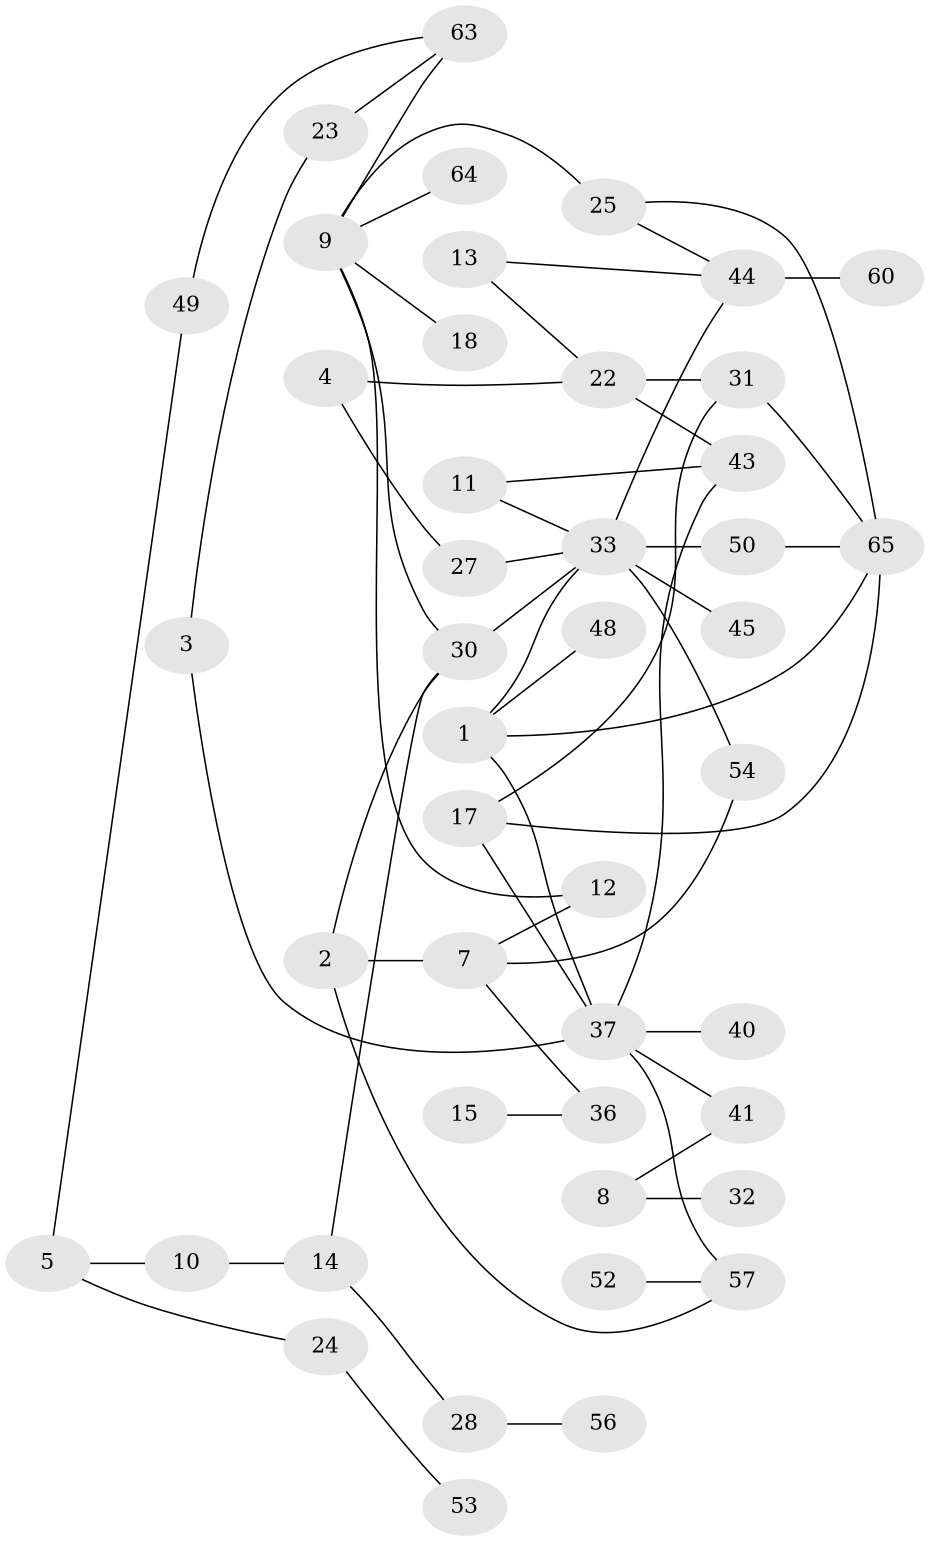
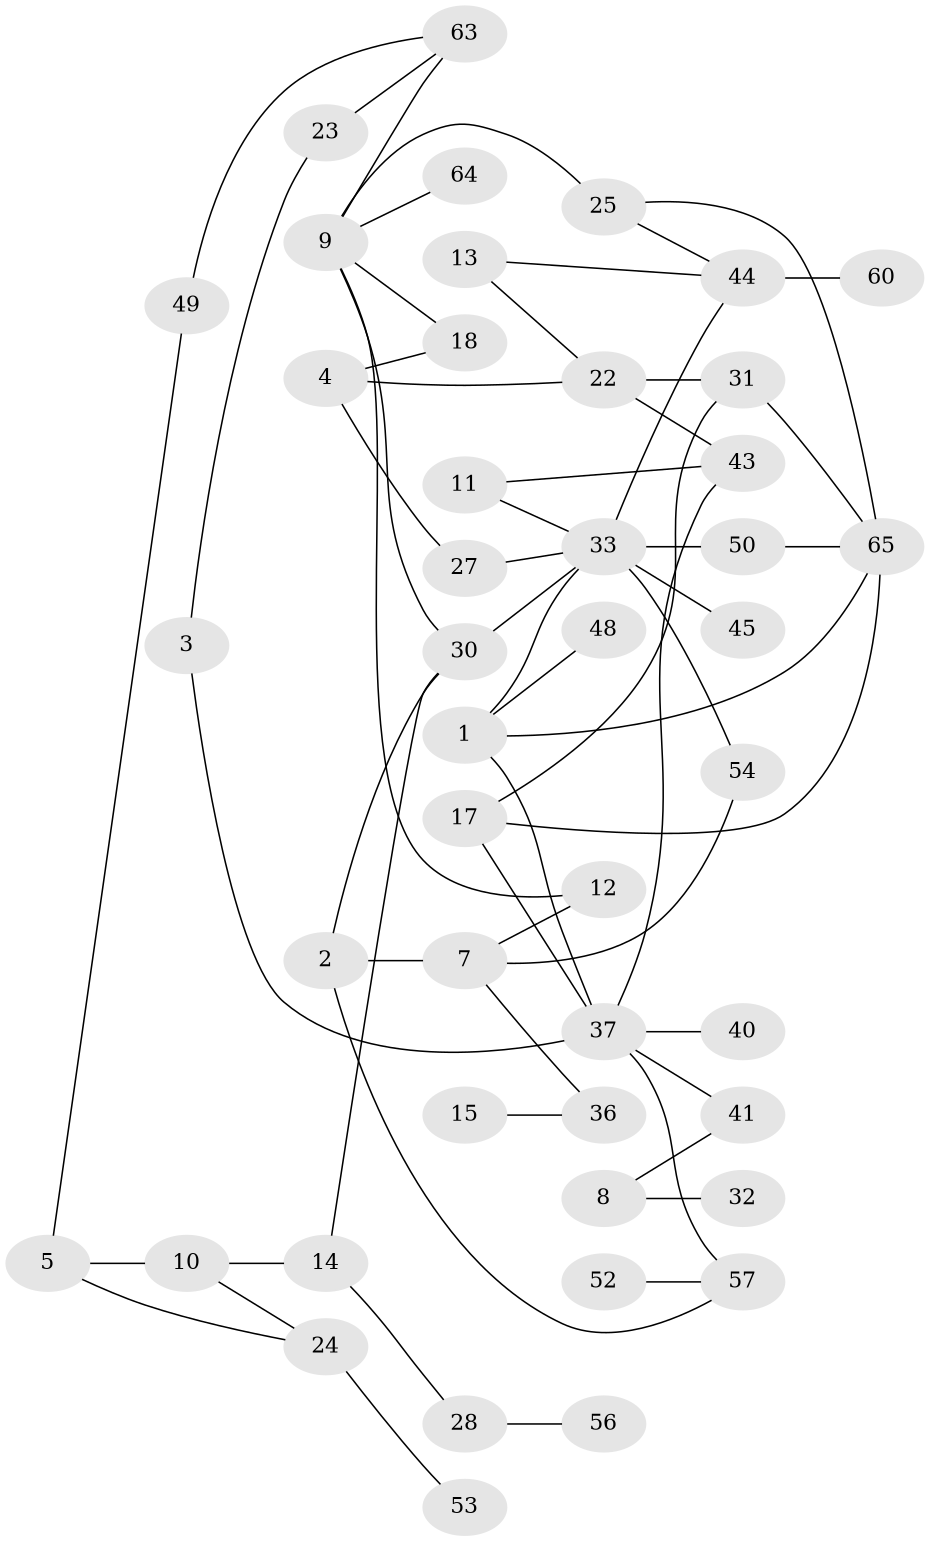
edge "18" -- "4": added
edge "10" -- "24": added
